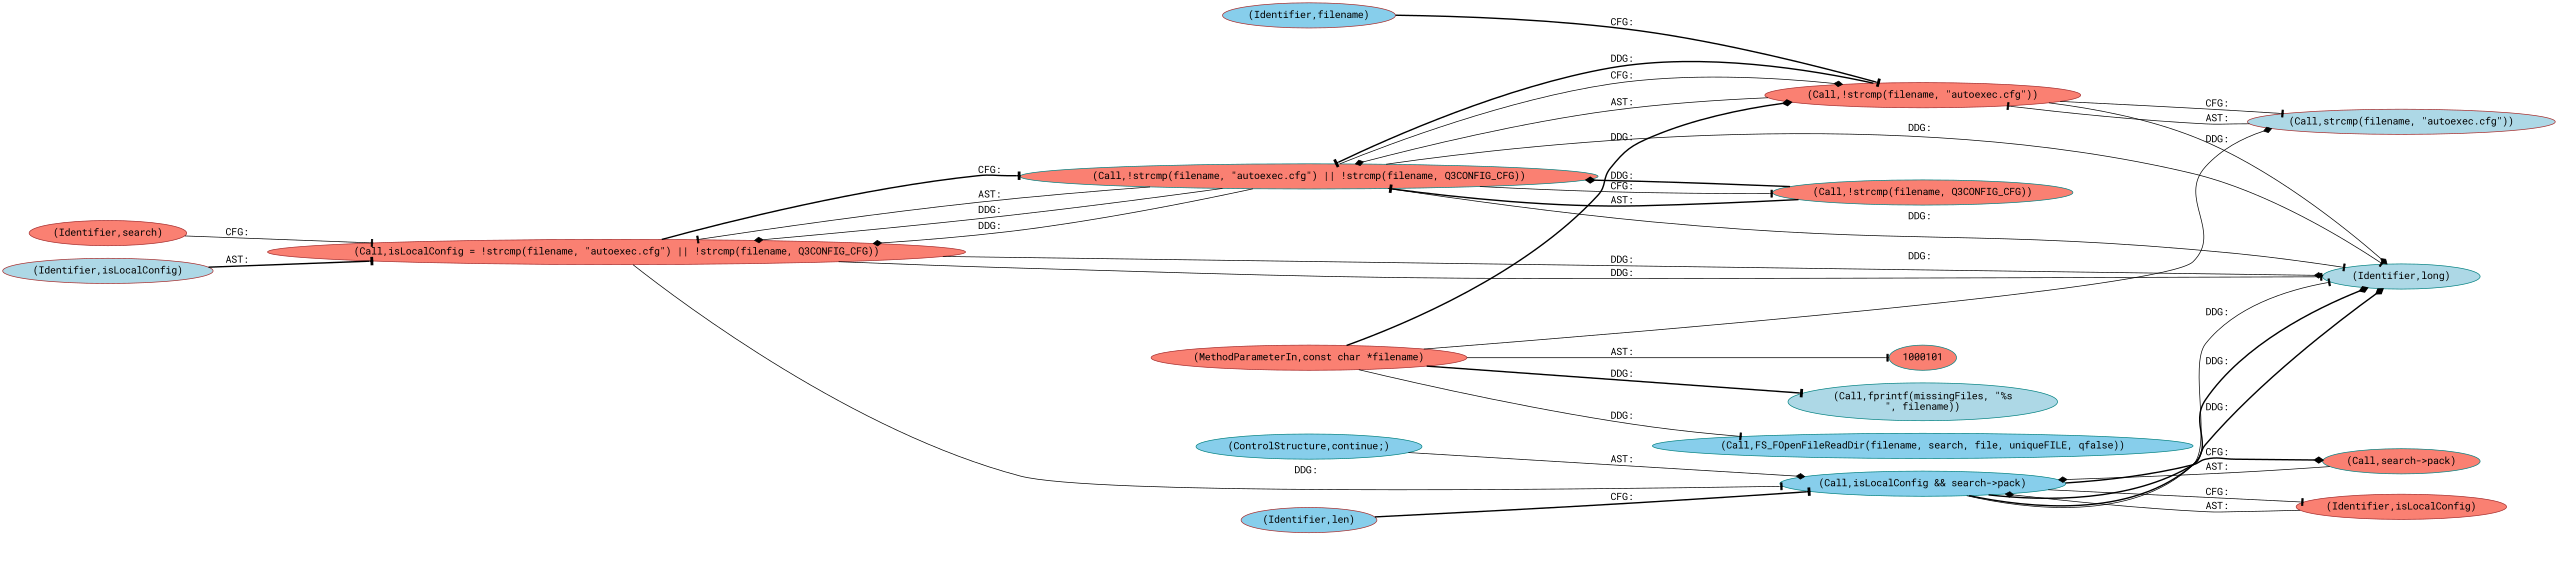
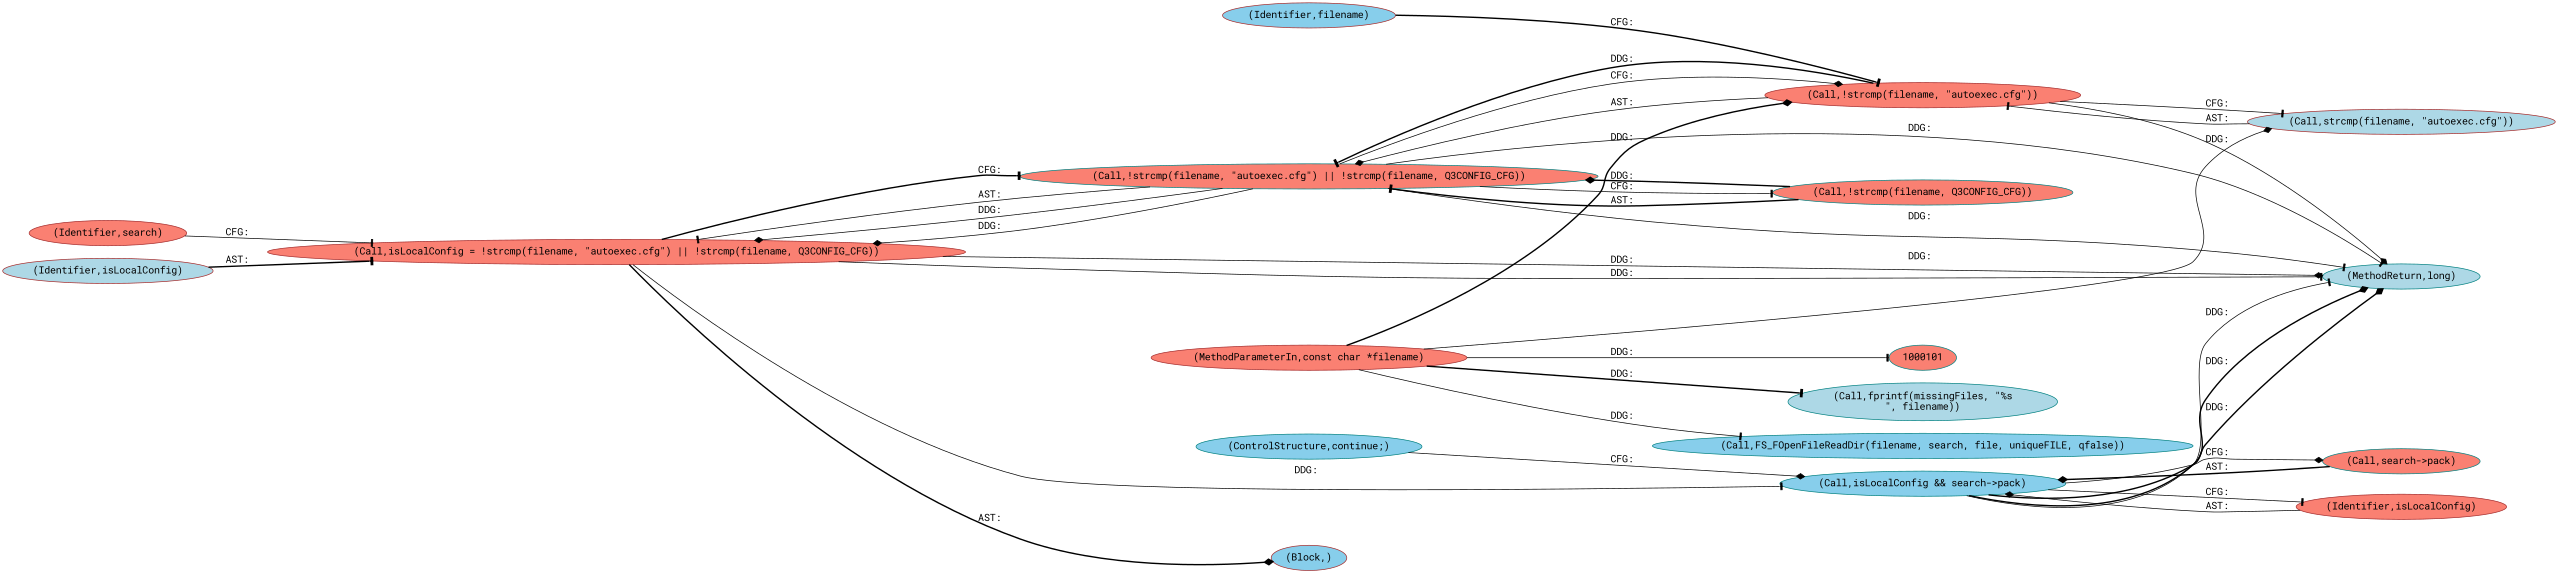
node "(Identifier,long)": label "(Identifier,long)" -> "(MethodReturn,long)"
edge "(MethodParameterIn,const char *filename)" -> "1000101": label "AST: " -> "DDG: "
edge "(ControlStructure,continue;)" -> "(Call,isLocalConfig && search->pack)": label "AST: " -> "CFG: "
edge "(Call,isLocalConfig && search->pack)" -> "(Call,search->pack)": style bold -> solid
edge "(Call,search->pack)" -> "(Call,isLocalConfig && search->pack)": style solid -> bold
node "(Identifier,len)": removed
node "(Block,)": added
